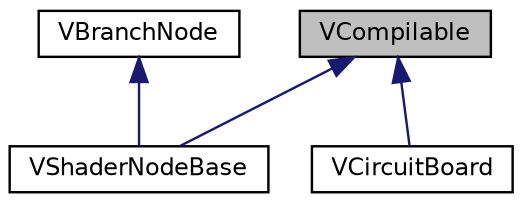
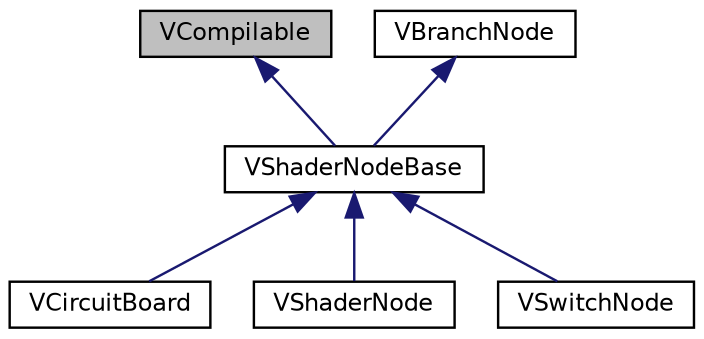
edge "VCircuitBoard" -> "VCompilable": now "VCircuitBoard" -> "VShaderNodeBase"
node "VShaderNode": added
node "VSwitchNode": added
